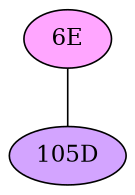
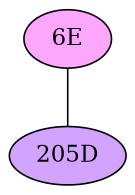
node "105D": label "105D" -> "205D"
